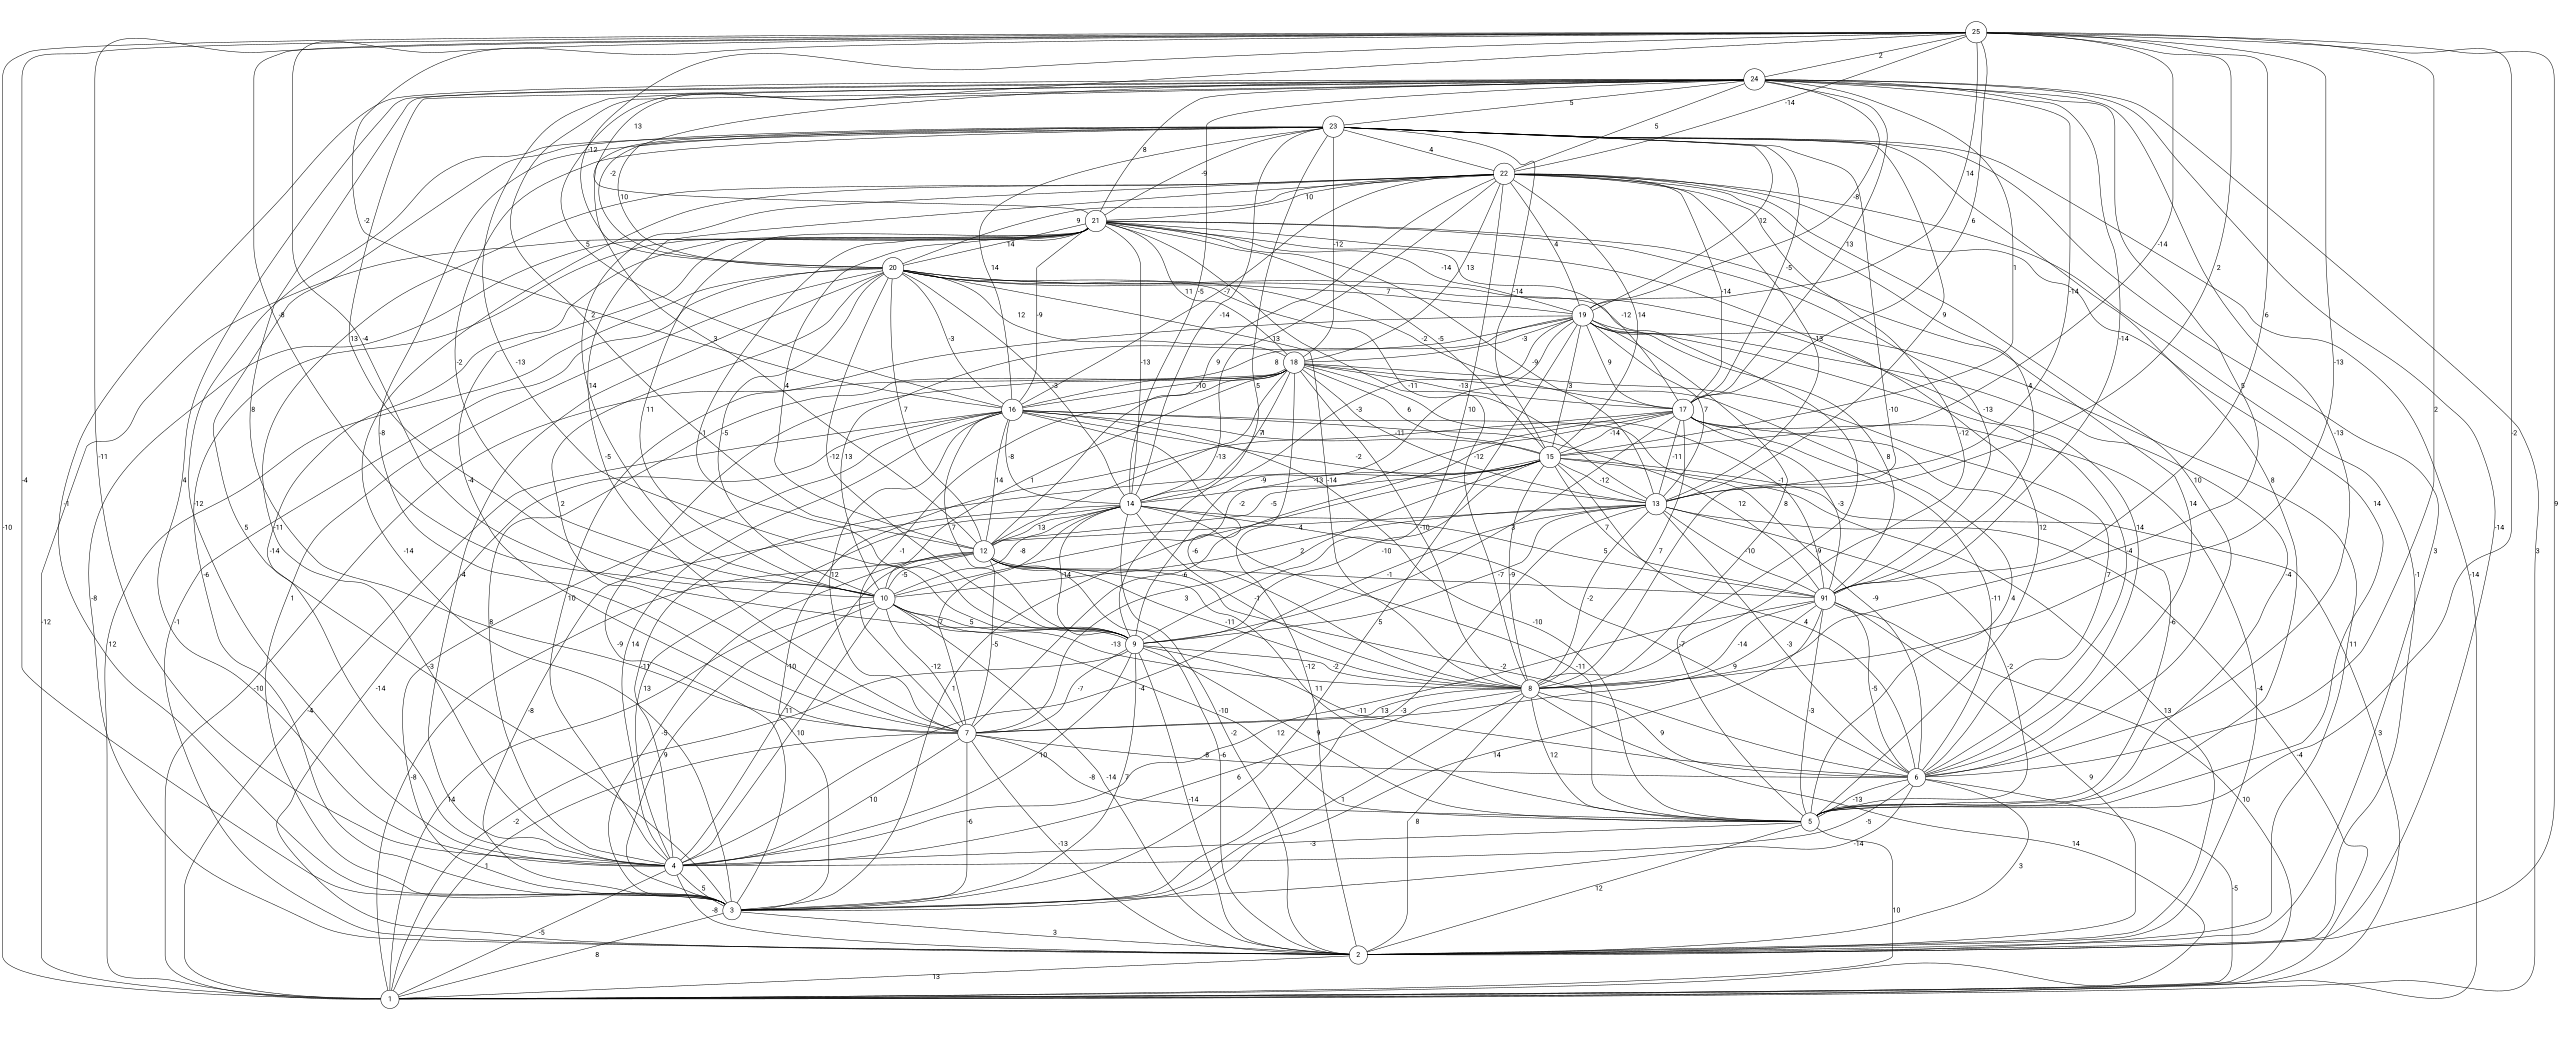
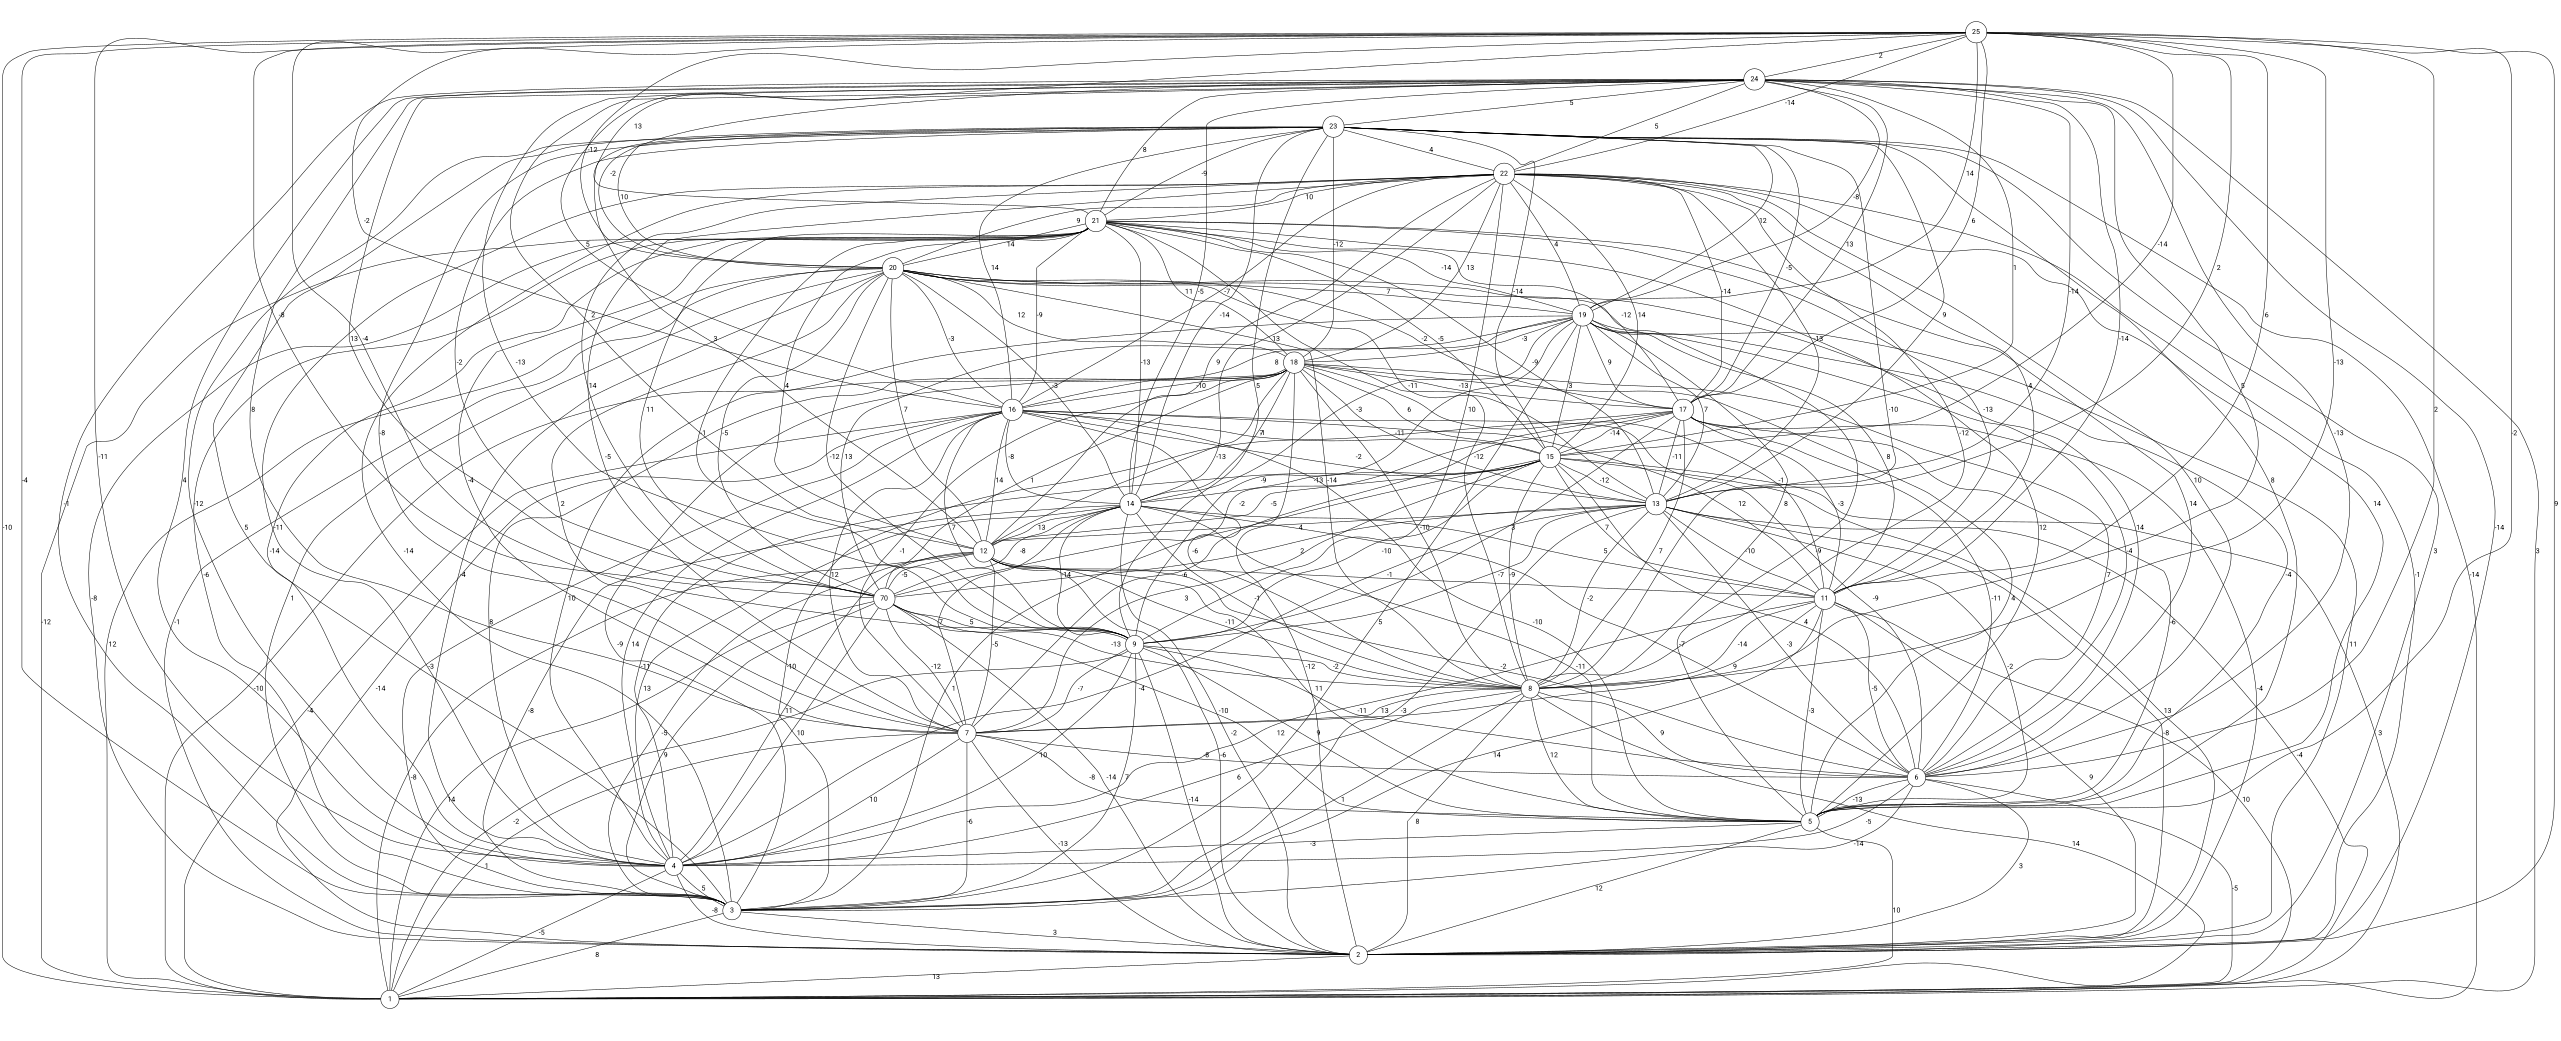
node "10": label "10" -> "70"
node "91": label "91" -> "11"
edge "13" -- "2": added, label "-8"
